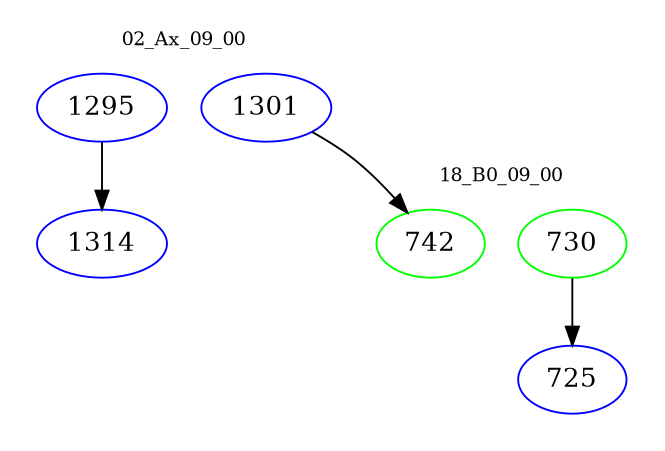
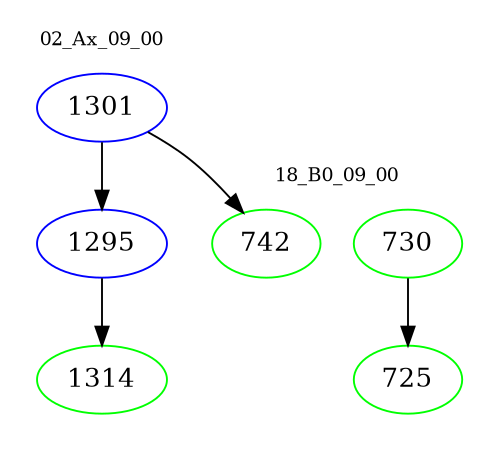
edge "1301" -> "1295": added
node "1314": color blue -> green
node "725": color blue -> green
